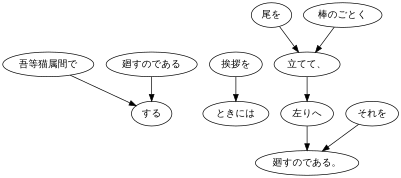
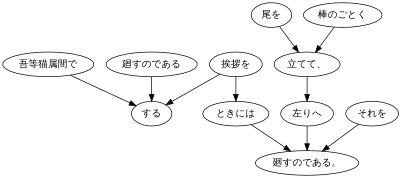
edge "挨拶を" -> "する": added
edge "ときには" -> "廻すのである。": added
